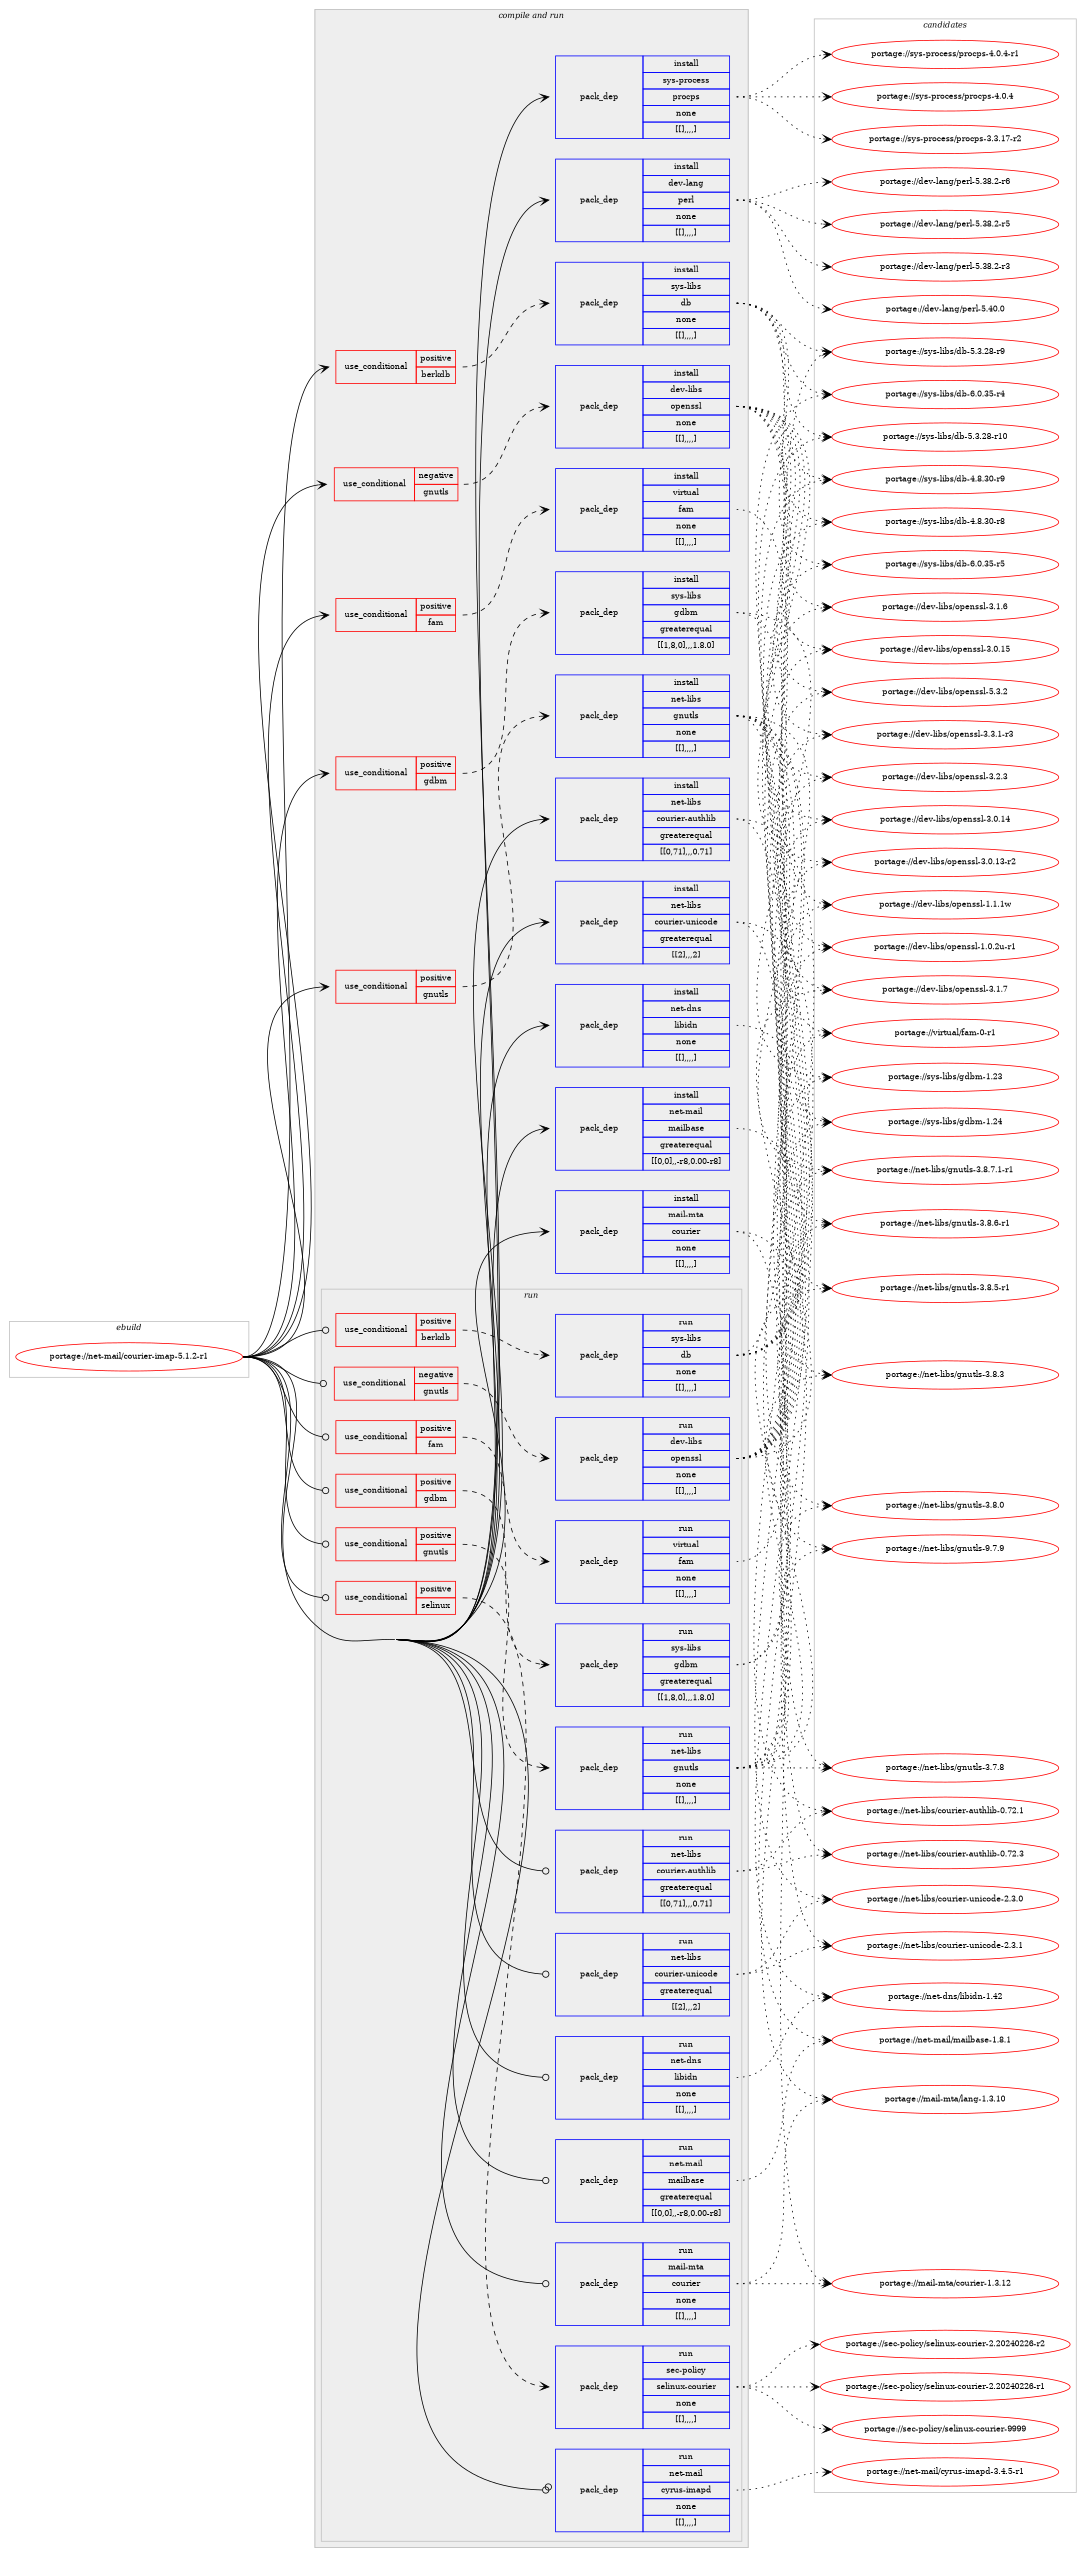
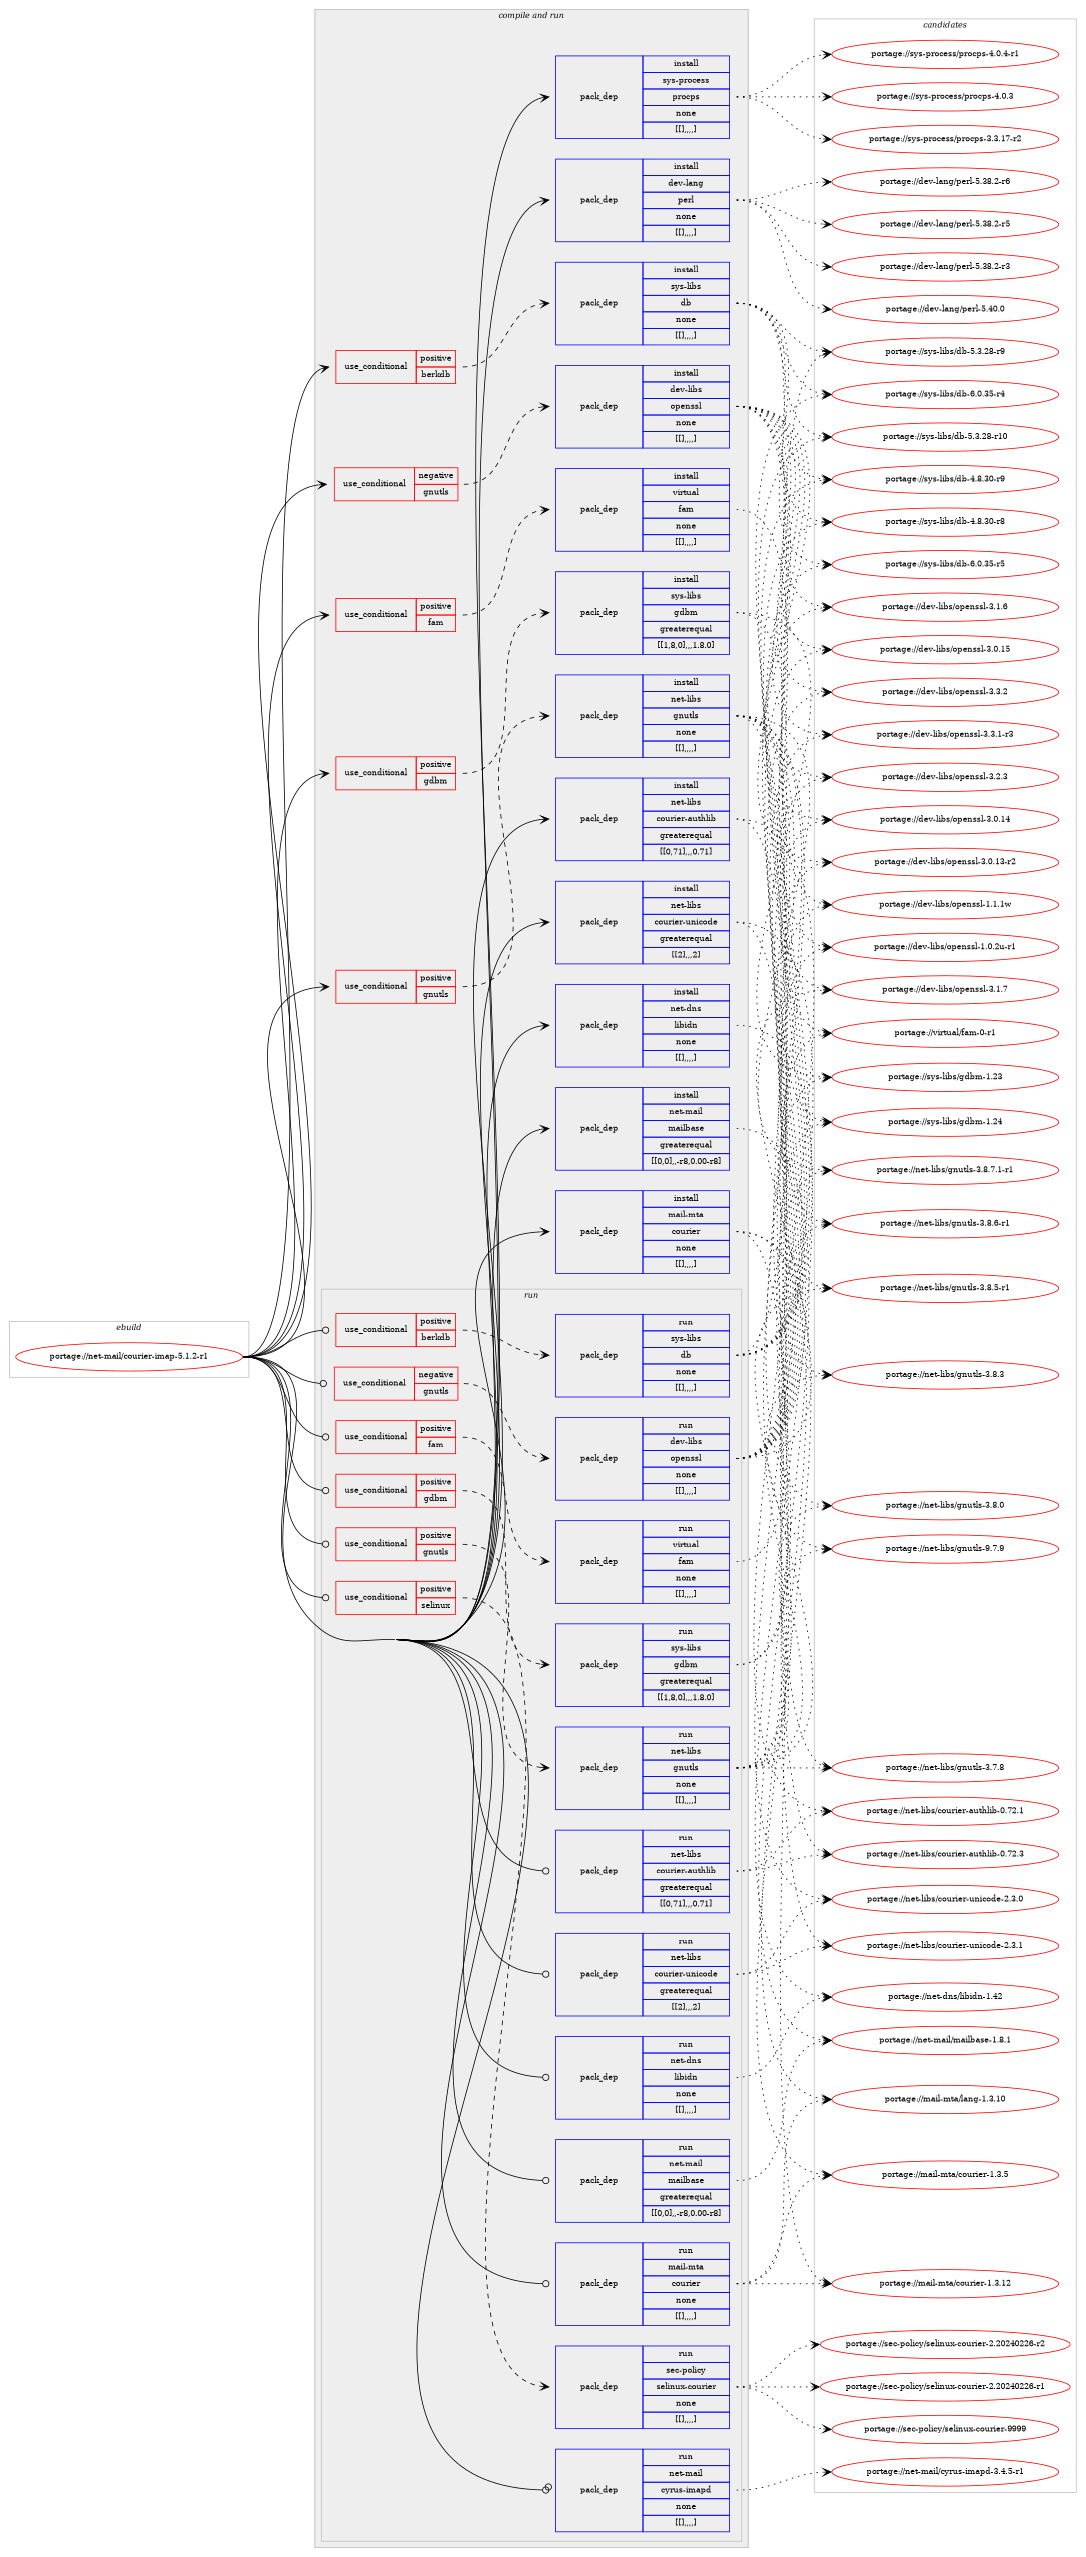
node "portage://sys-process/procps-4.0.4": label "portage://sys-process/procps-4.0.4" -> "portage://sys-process/procps-4.0.3"
node "portage://dev-libs/openssl-5.3.2": label "portage://dev-libs/openssl-5.3.2" -> "portage://dev-libs/openssl-3.3.2"
node "portage://mail-mta/courier-1.3.5": added
